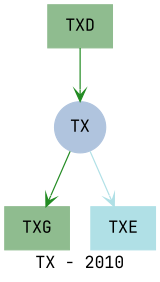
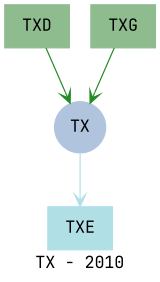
edge "TX" -> "TXG": reversed
